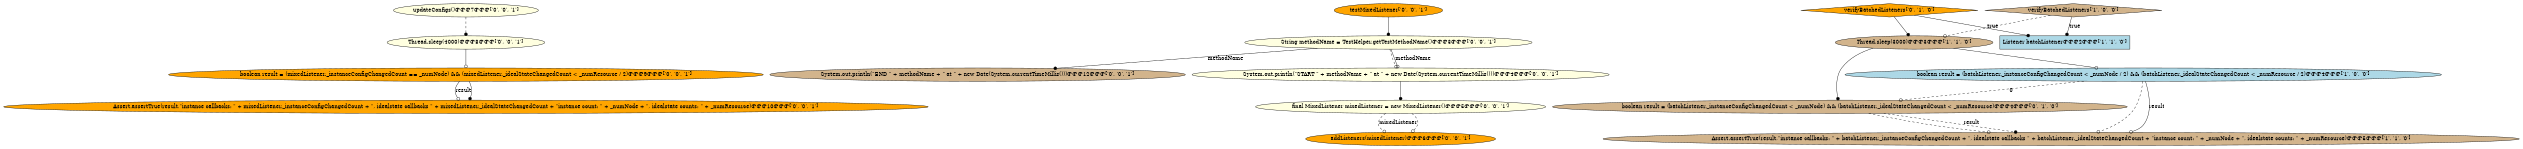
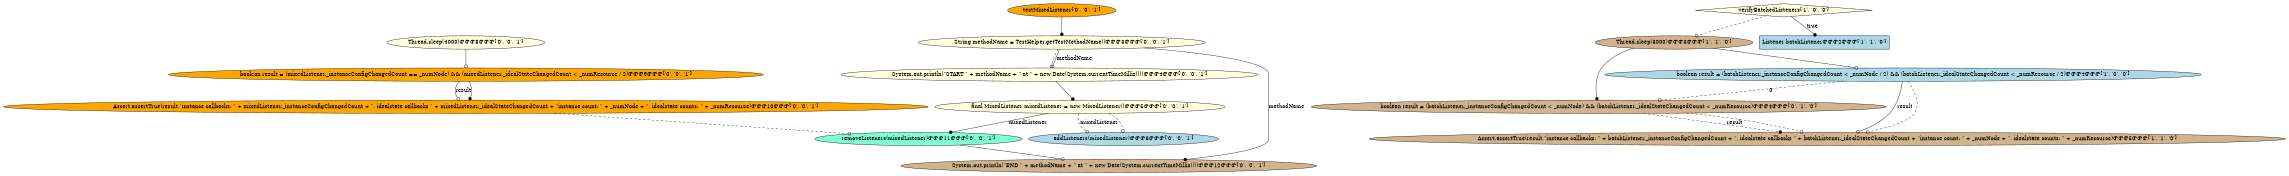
node "updateConfigs()@@@7@@@['0', '0', '1']": removed
node "verifyBatchedListeners['0', '1', '0']": removed
node "verifyBatchedListeners['1', '0', '0']": fillcolor tan -> lightyellow
node "removeListeners(mixedListener)@@@11@@@['0', '0', '1']": added
node "addListeners(mixedListener)@@@6@@@['0', '0', '1']": fillcolor orange -> lightblue
